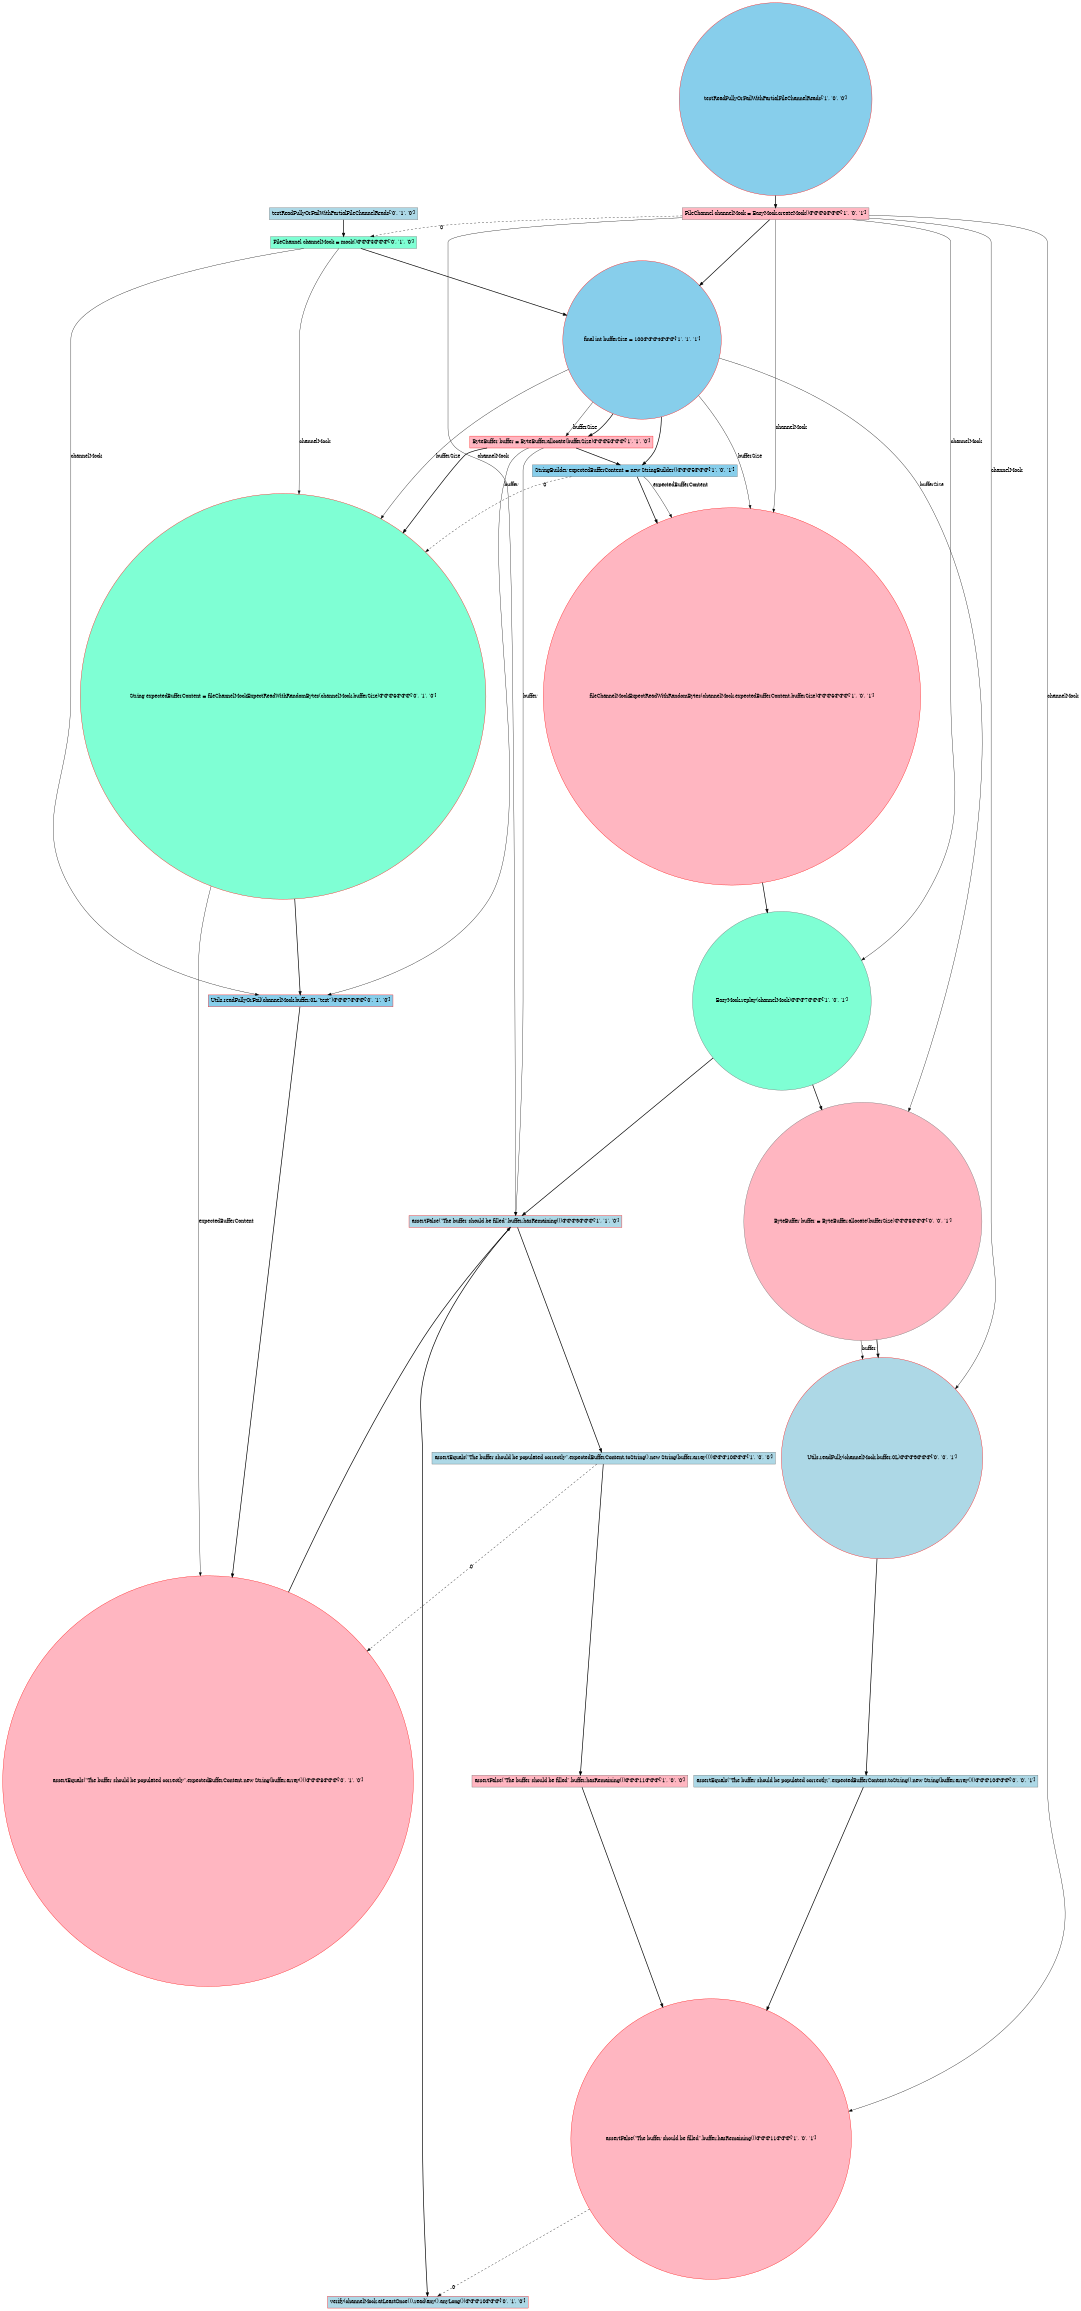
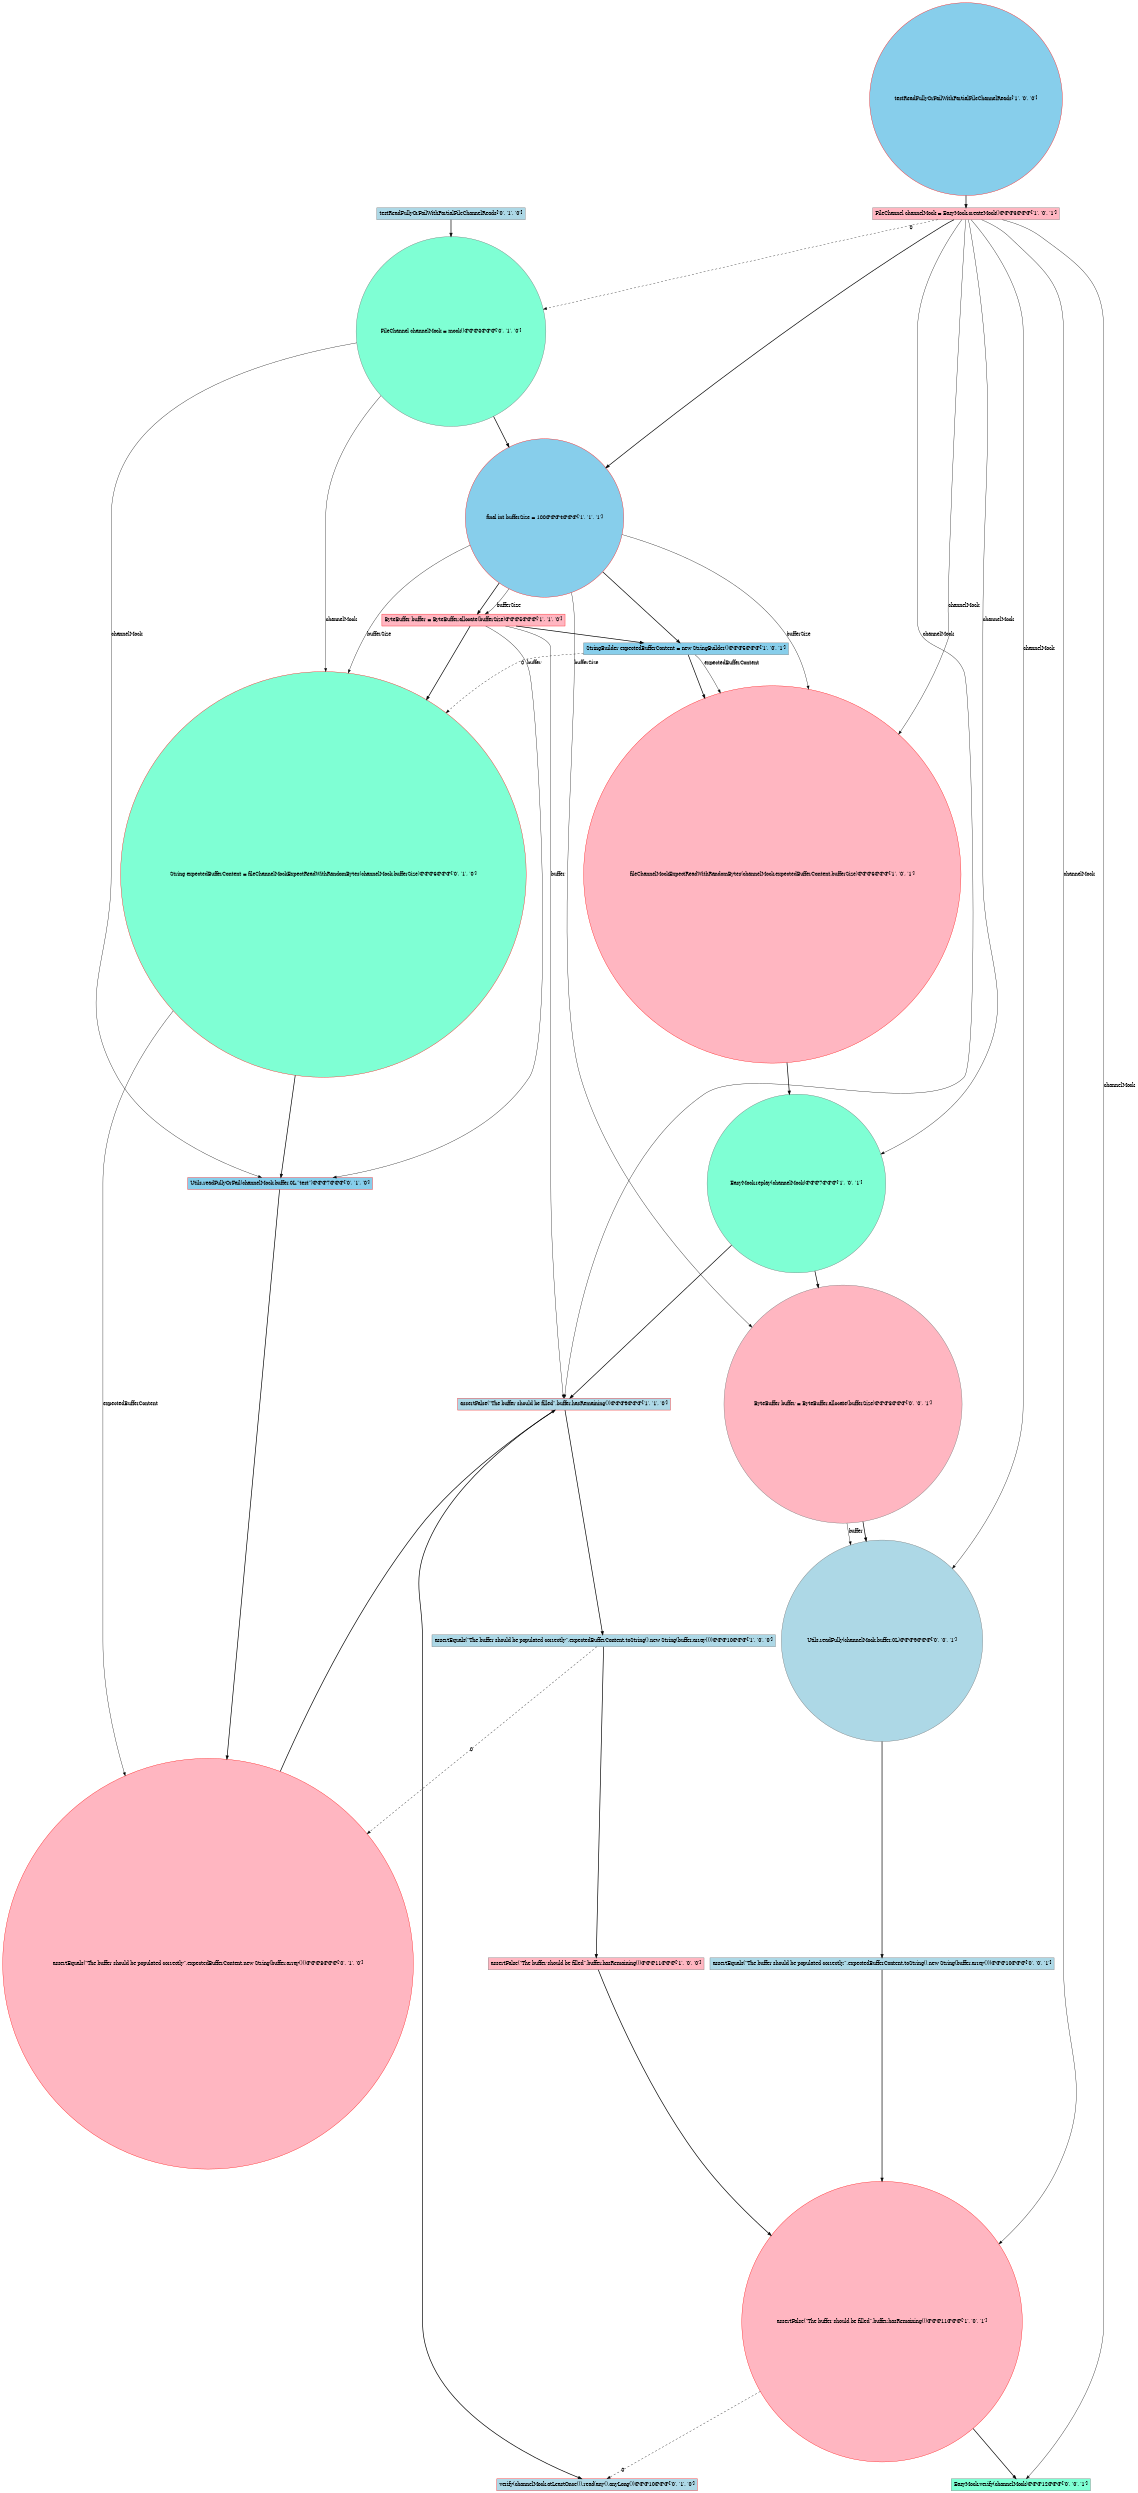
node "FileChannel channelMock = mock()@@@3@@@['0', '1', '0']": shape box -> circle
node "Utils.readFully(channelMock,buffer,0L)@@@9@@@['0', '0', '1']": color red -> gray40
node "EasyMock.verify(channelMock)@@@12@@@['0', '0', '1']": added
